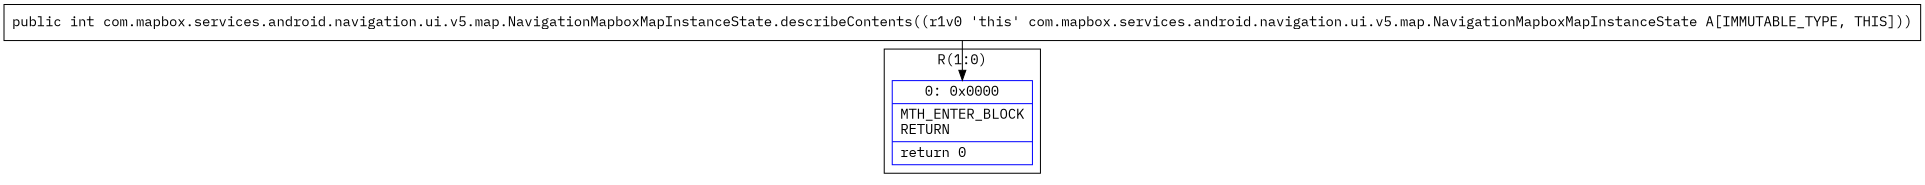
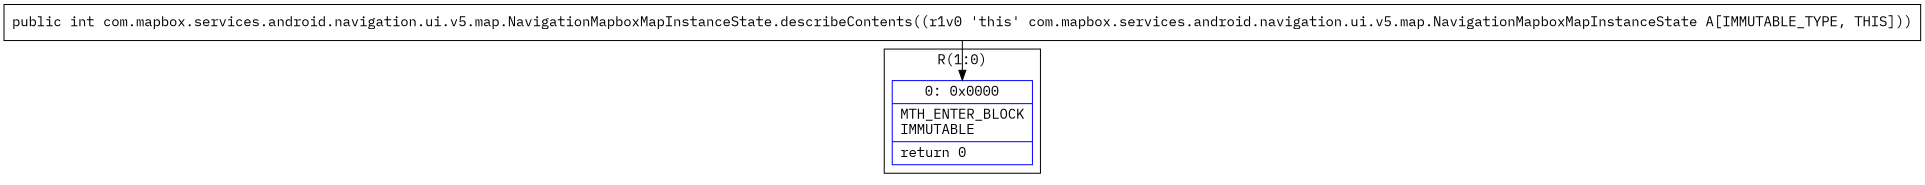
node "0: 0x0000": text "RETURN" -> "IMMUTABLE"
